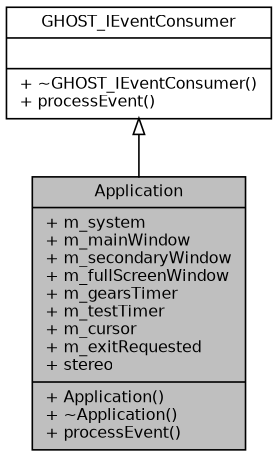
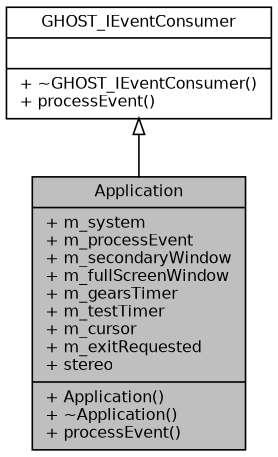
node "Application": text "+ m_mainWindow" -> "+ m_processEvent"
